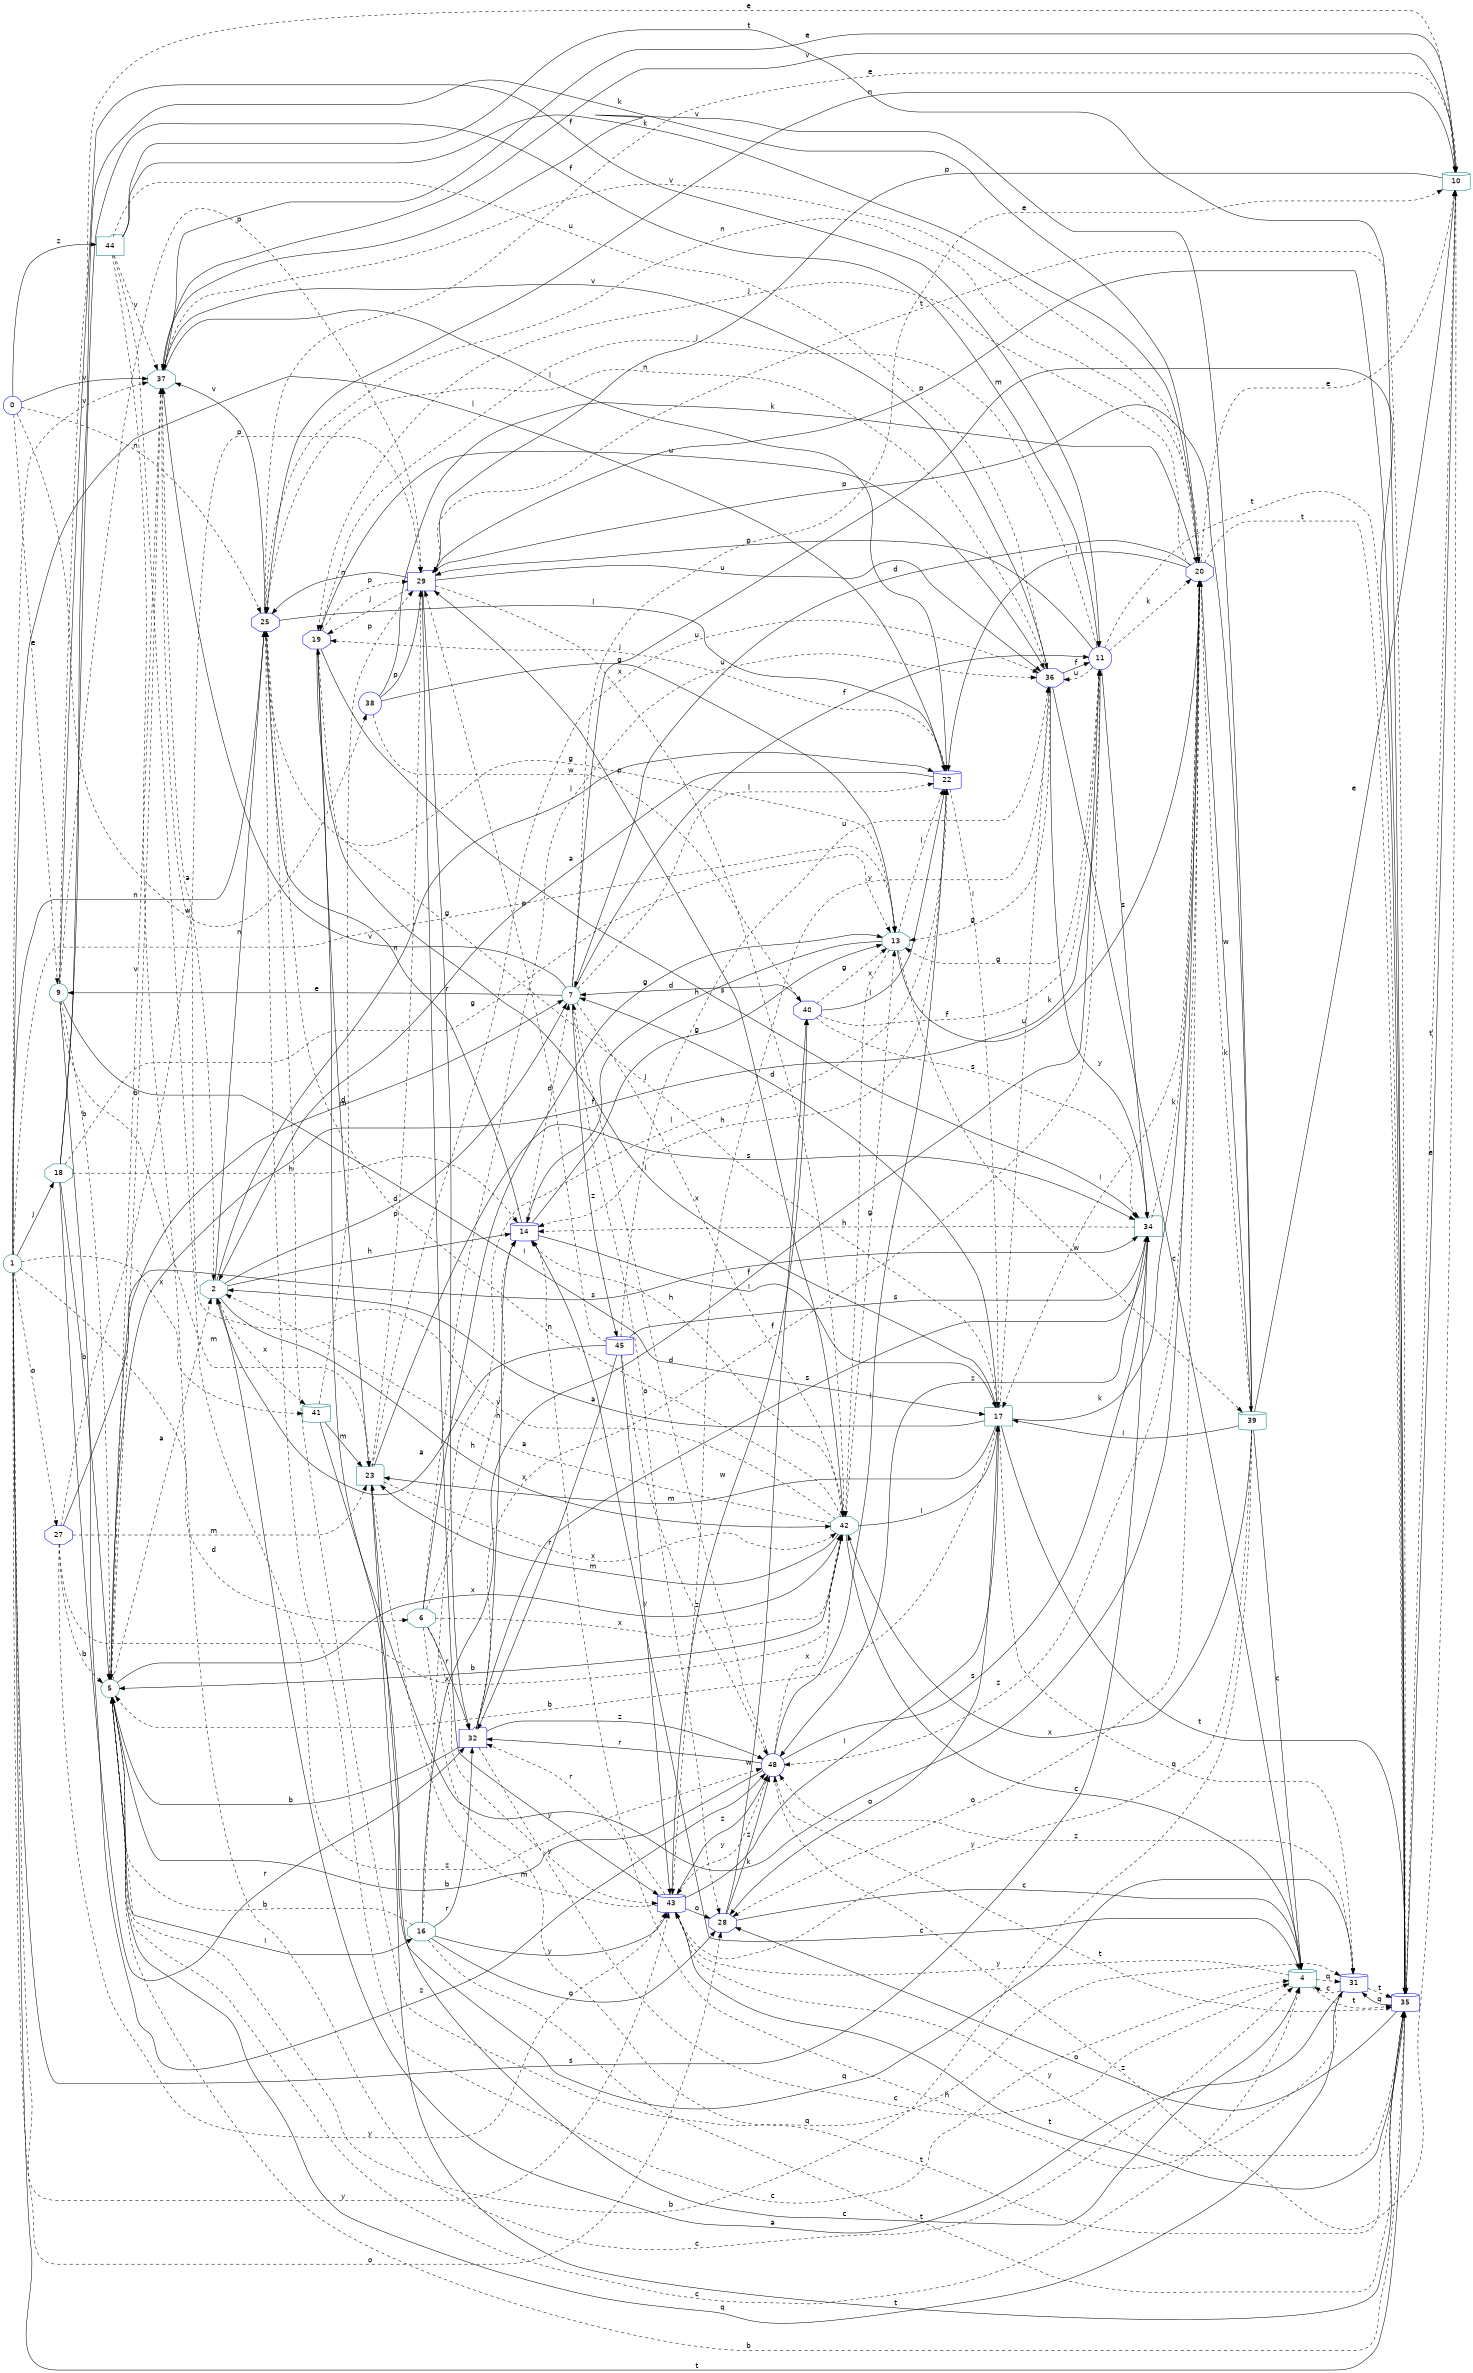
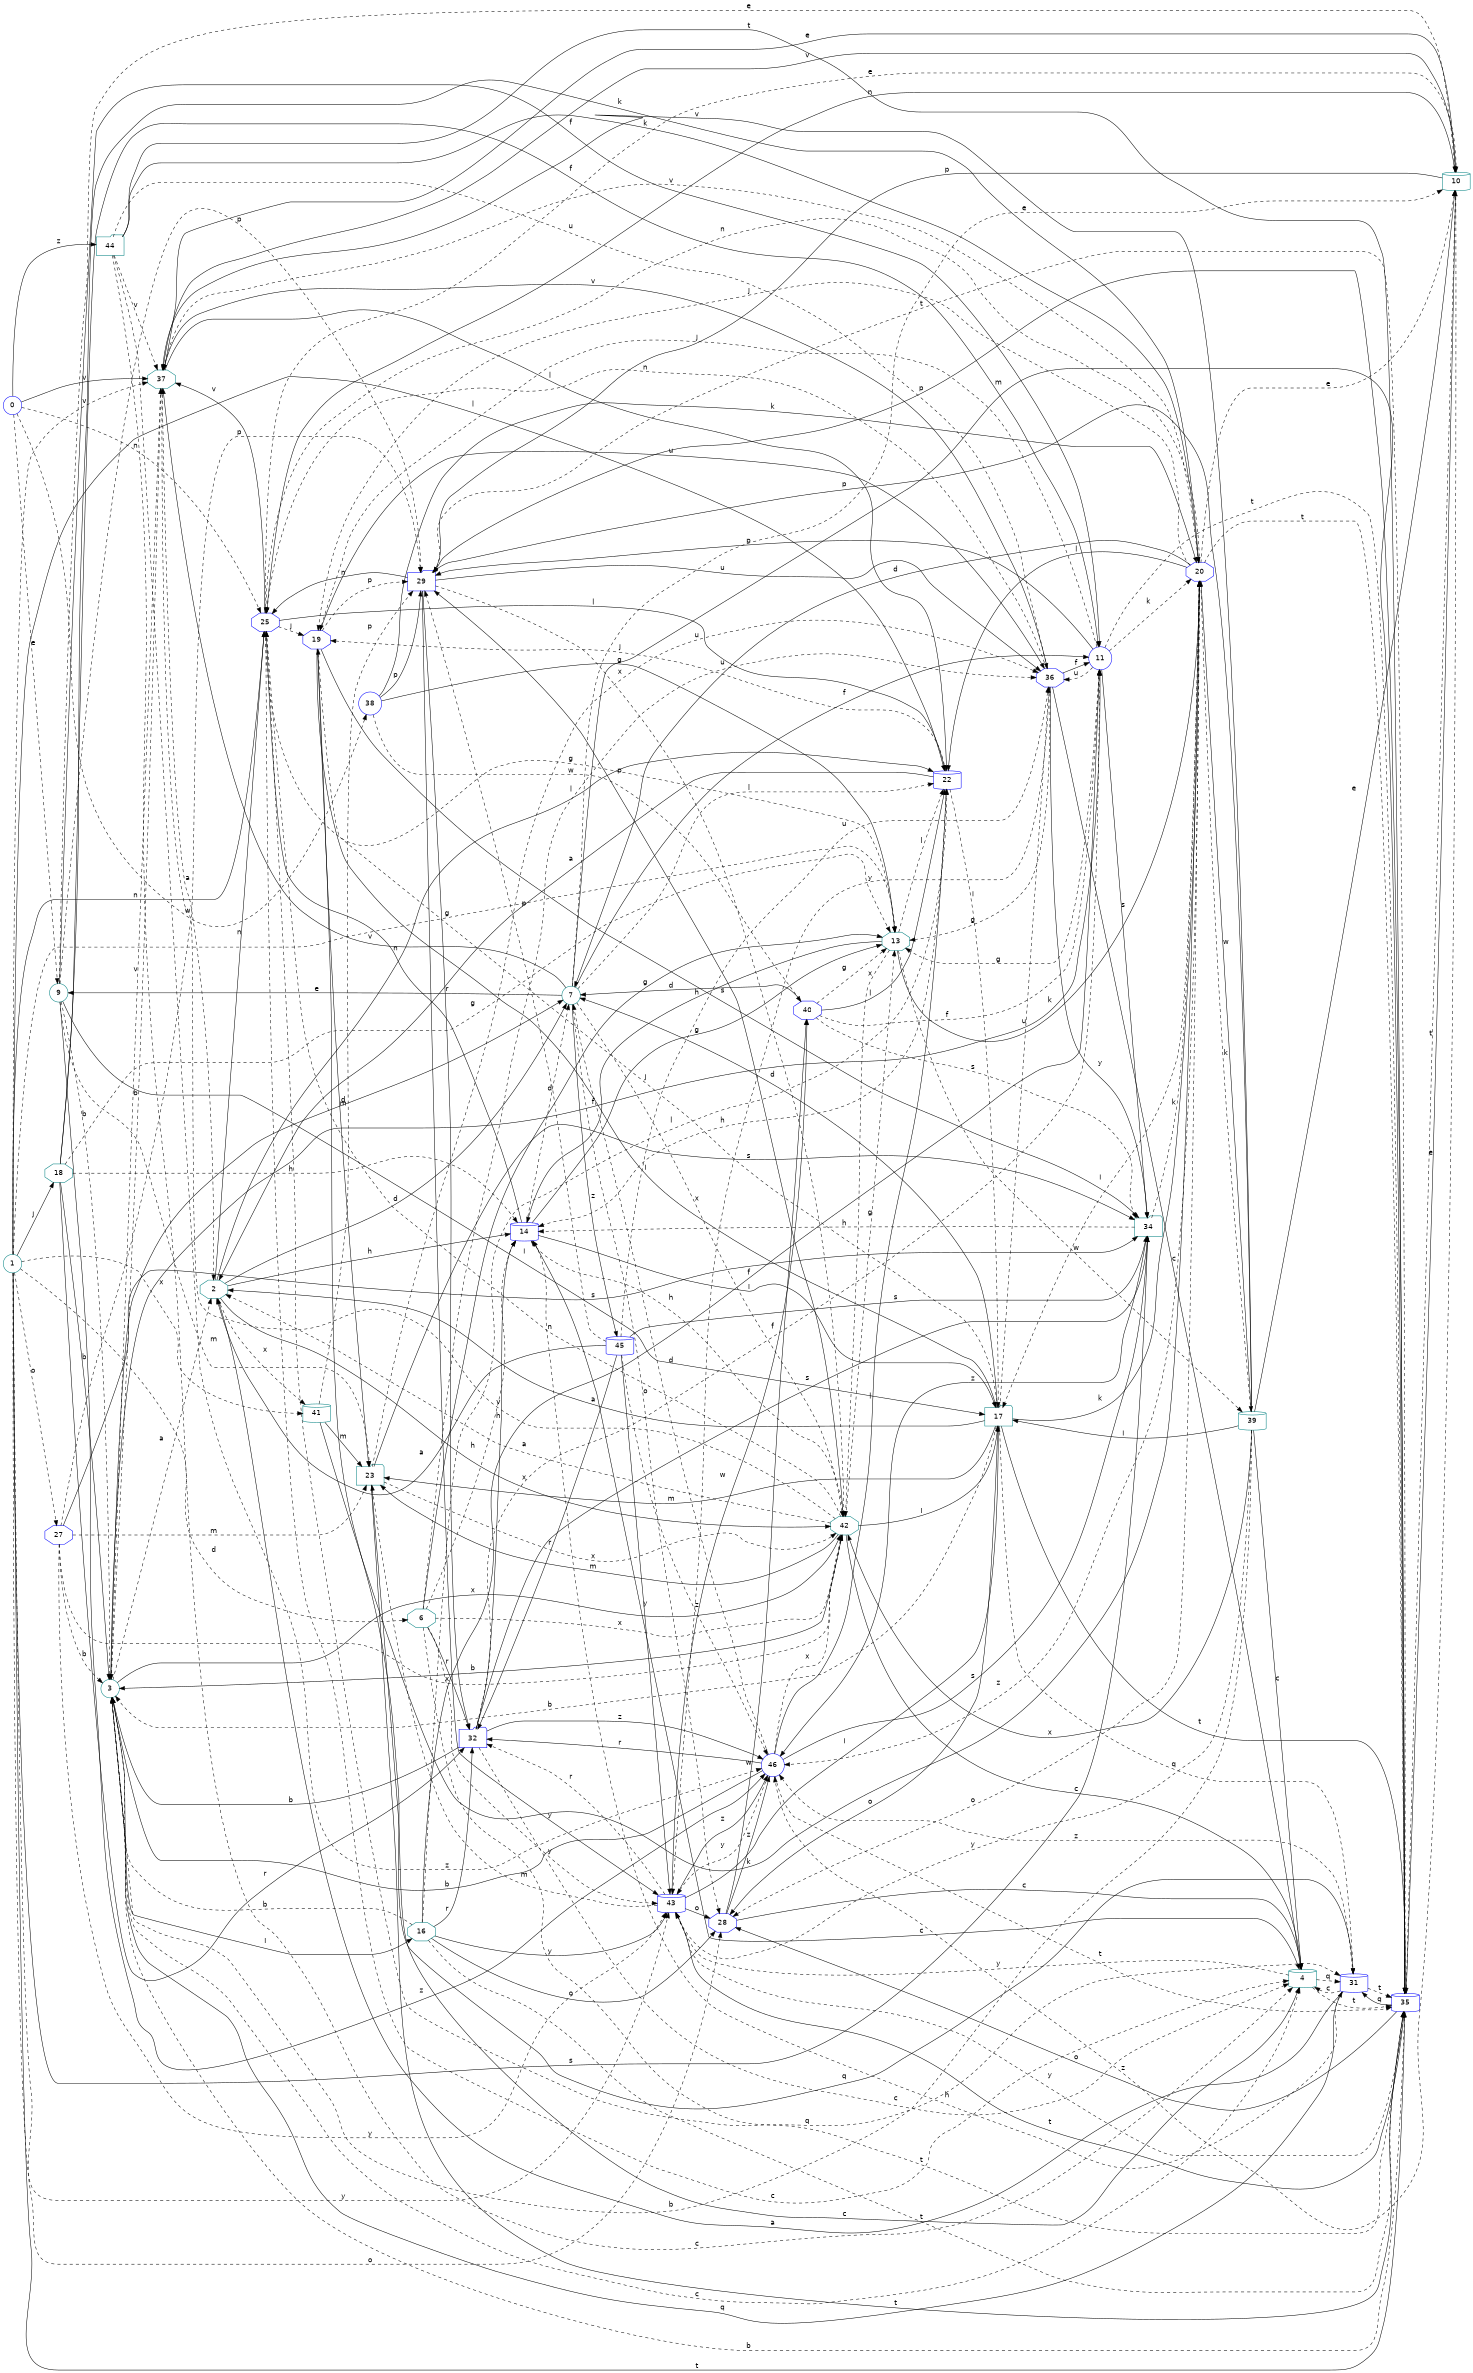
edge "29" -> "19": now "25" -> "19"
edge "23" -> "29": removed, label "p"
node "5": label "5" -> "3"
node "48": label "48" -> "46"
